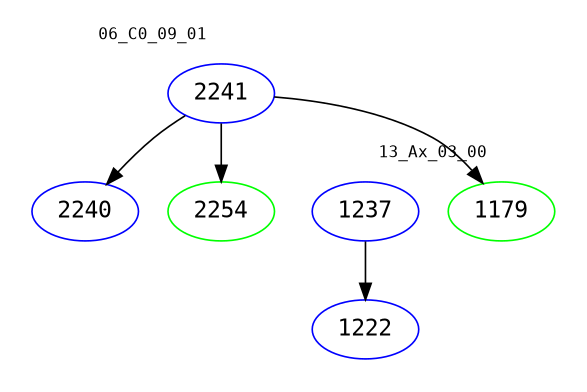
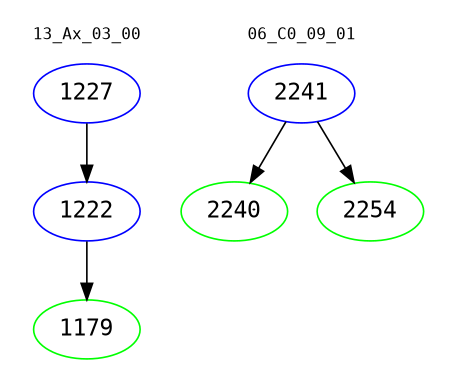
edge "2241" -> "1179": now "1222" -> "1179"
node "2240": color blue -> green
node "1237": label "1237" -> "1227"
